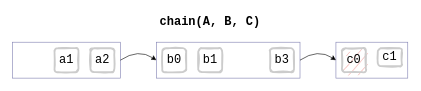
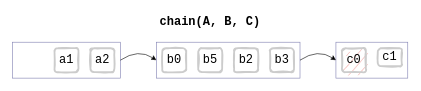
node "b1": label "b1" -> "b5"
node "b2": added
